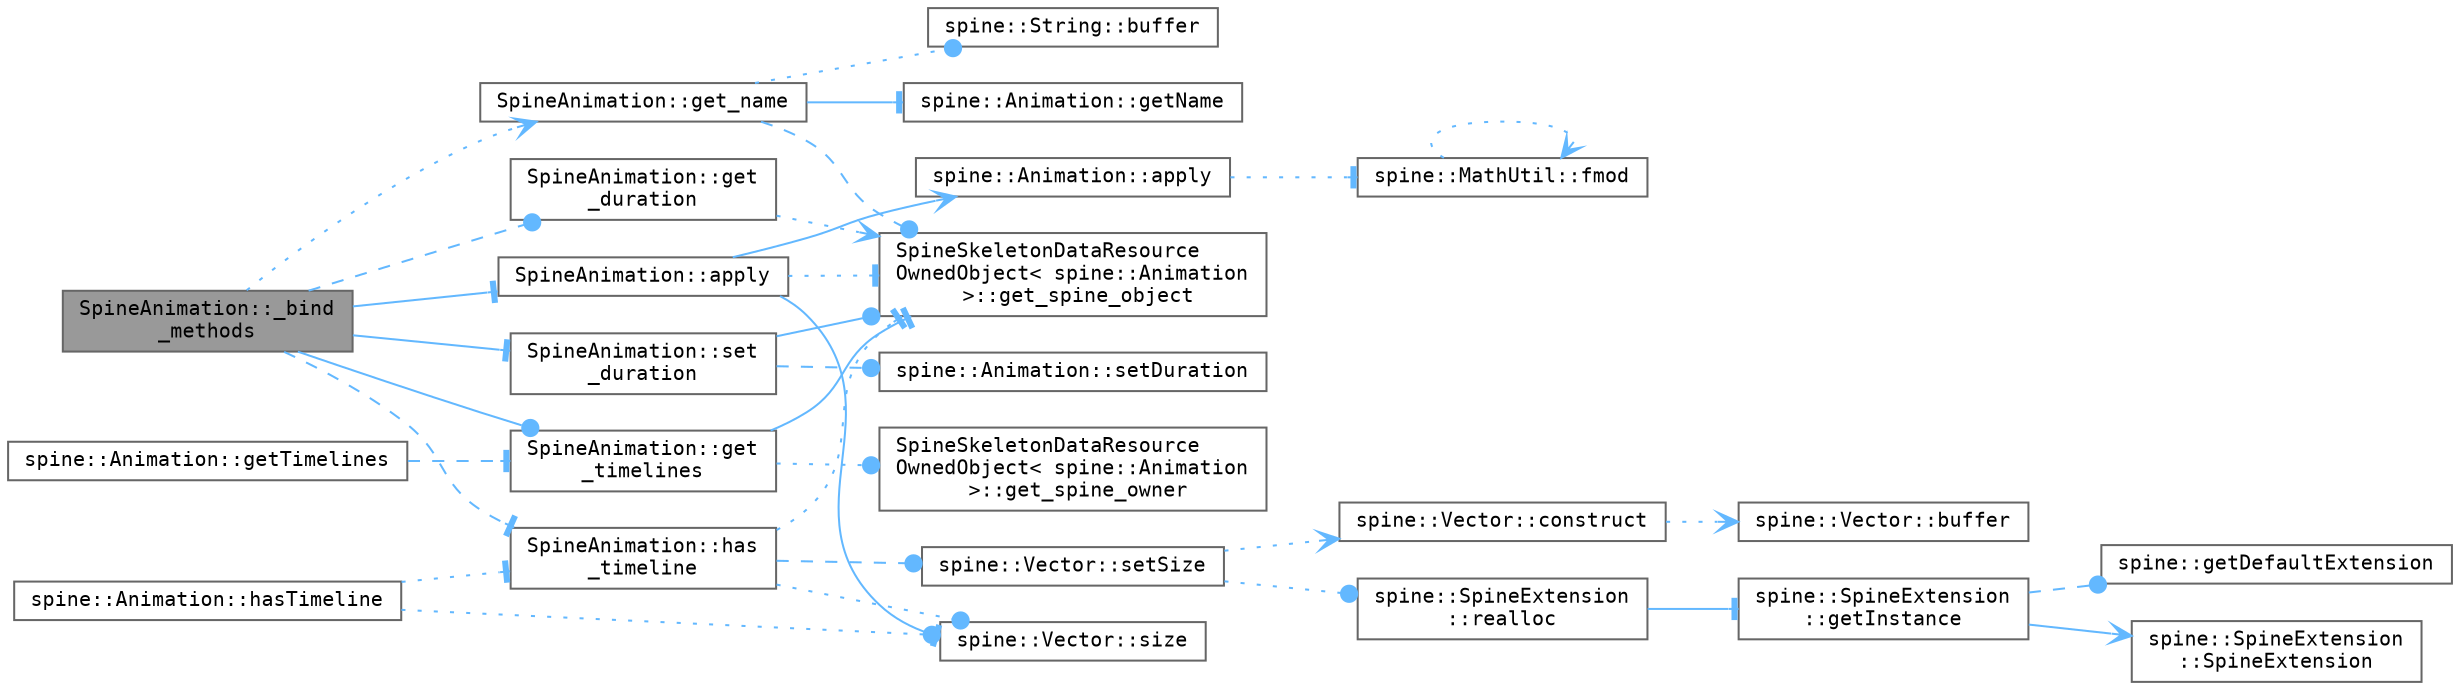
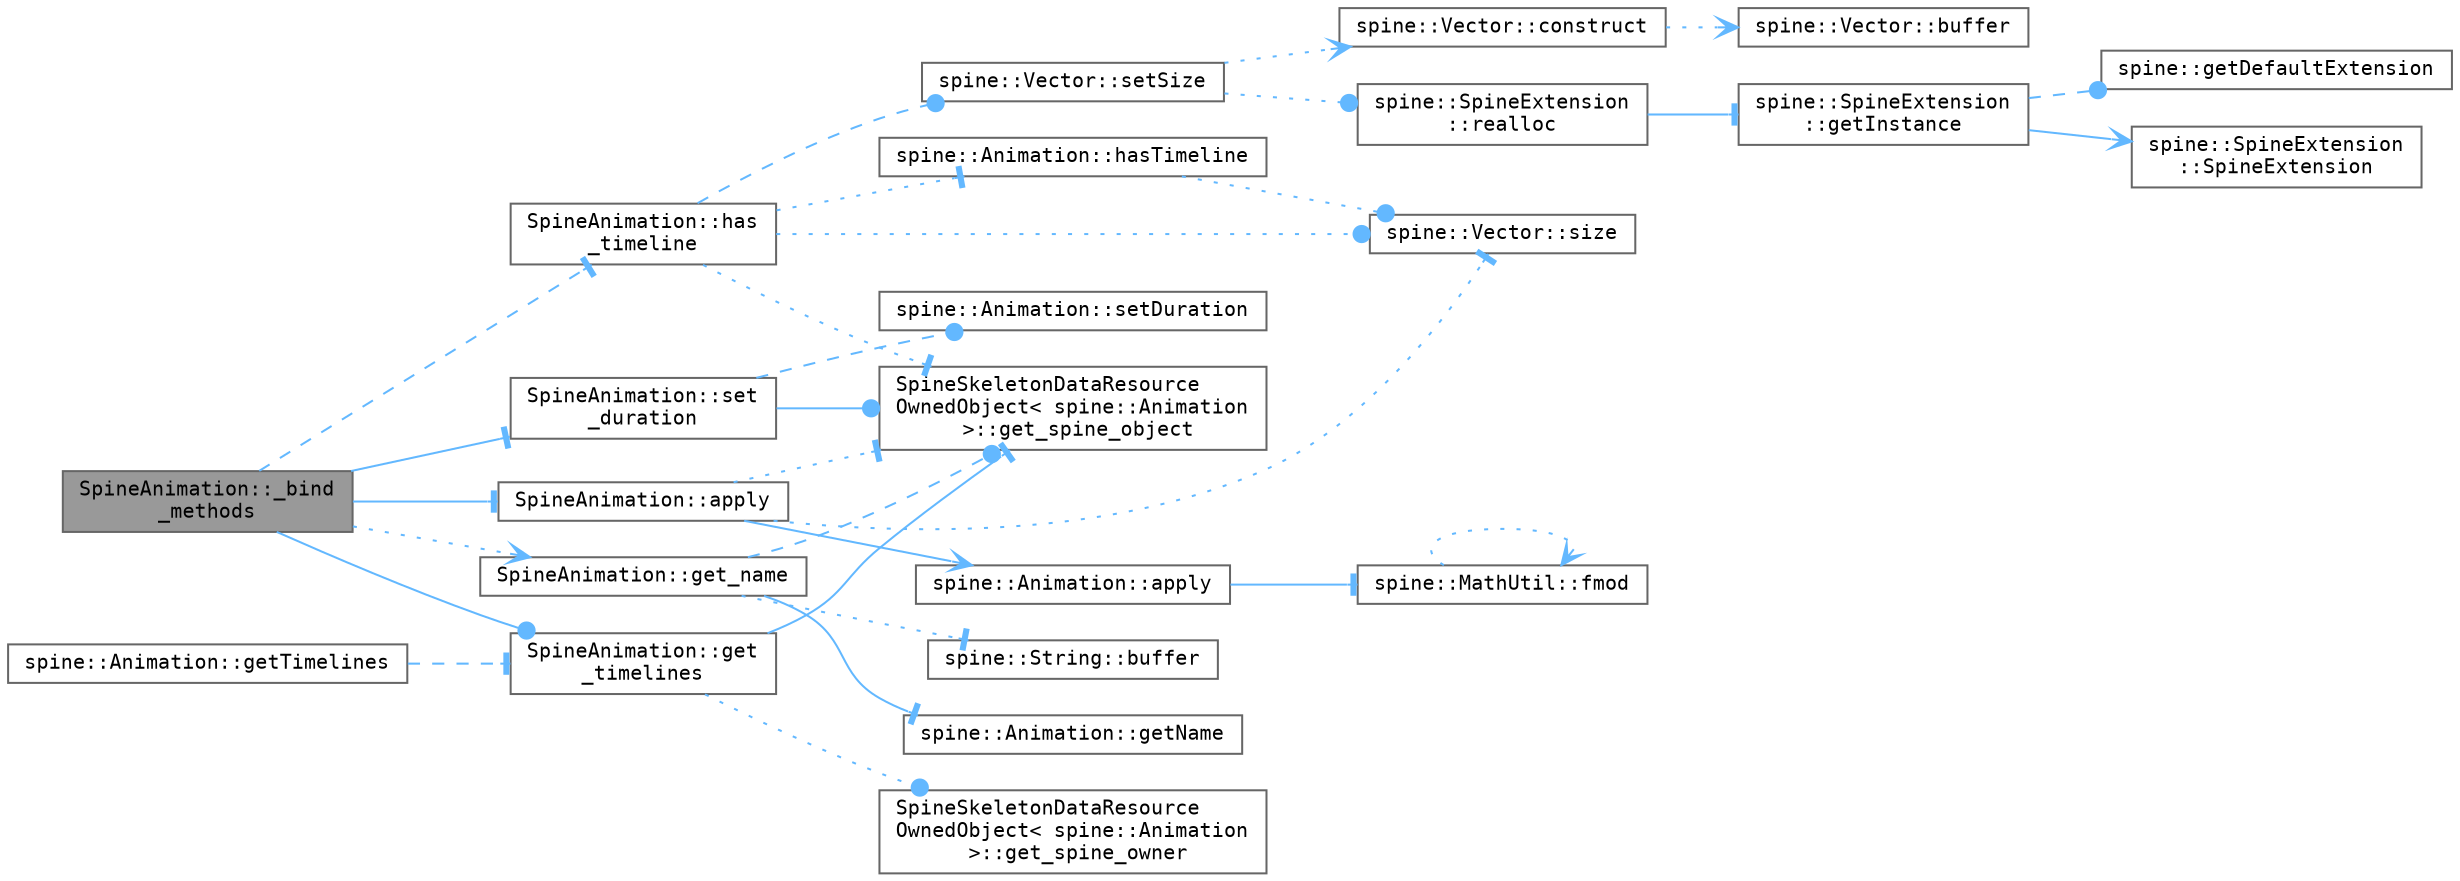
edge "SpineAnimation::get_name" -> "spine::String::buffer": arrowhead dot -> tee
edge "spine::Animation::apply" -> "spine::MathUtil::fmod": style dotted -> solid
node "SpineAnimation::get _duration": removed
edge "SpineAnimation::apply" -> "spine::Vector::size": style solid -> dotted
edge "spine::Animation::hasTimeline" -> "SpineAnimation::has _timeline": reversed
